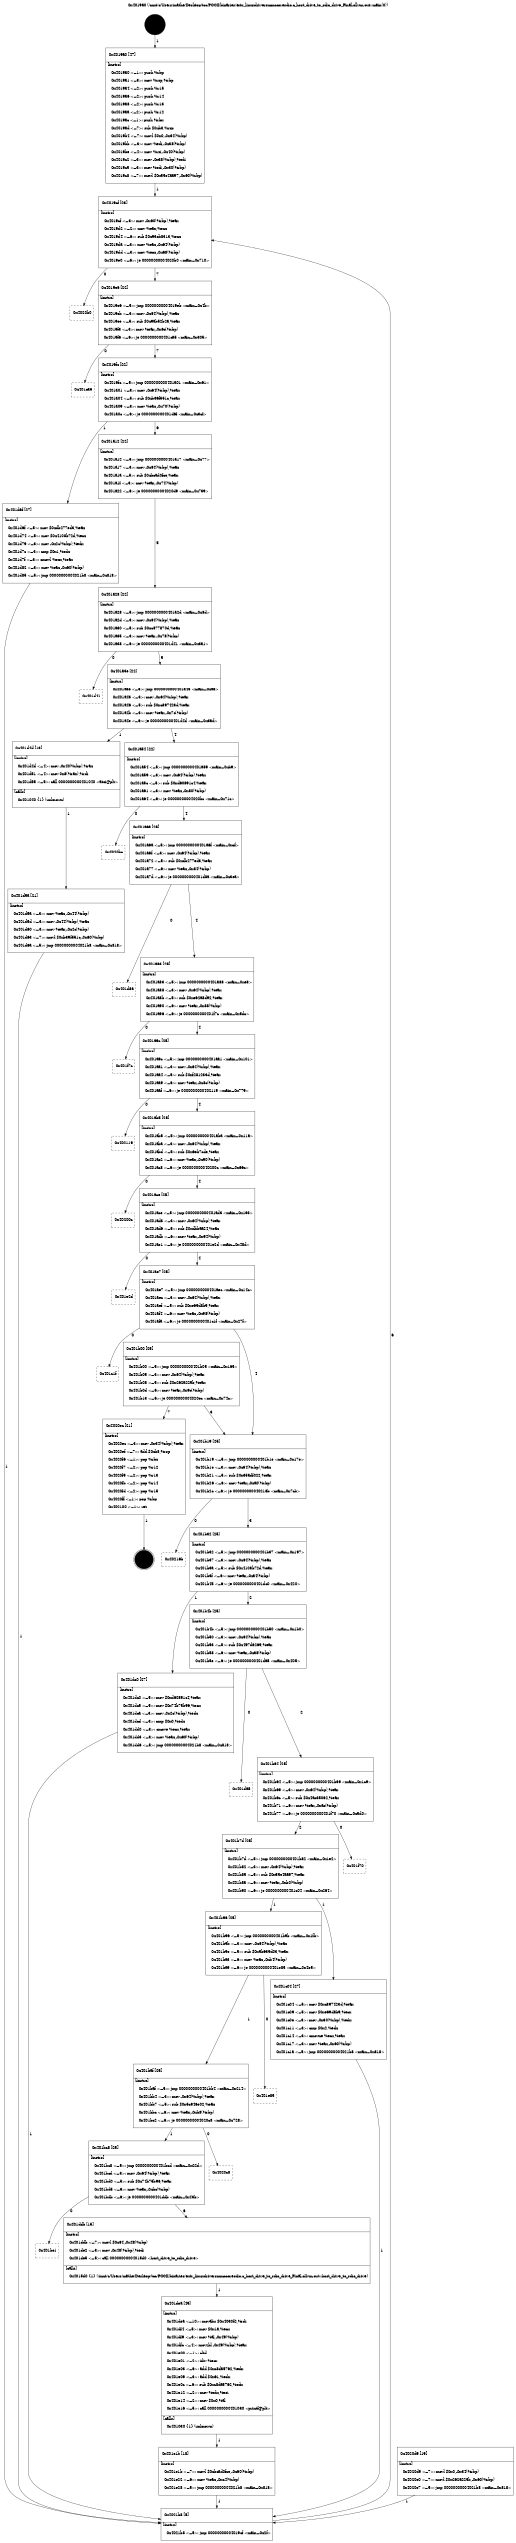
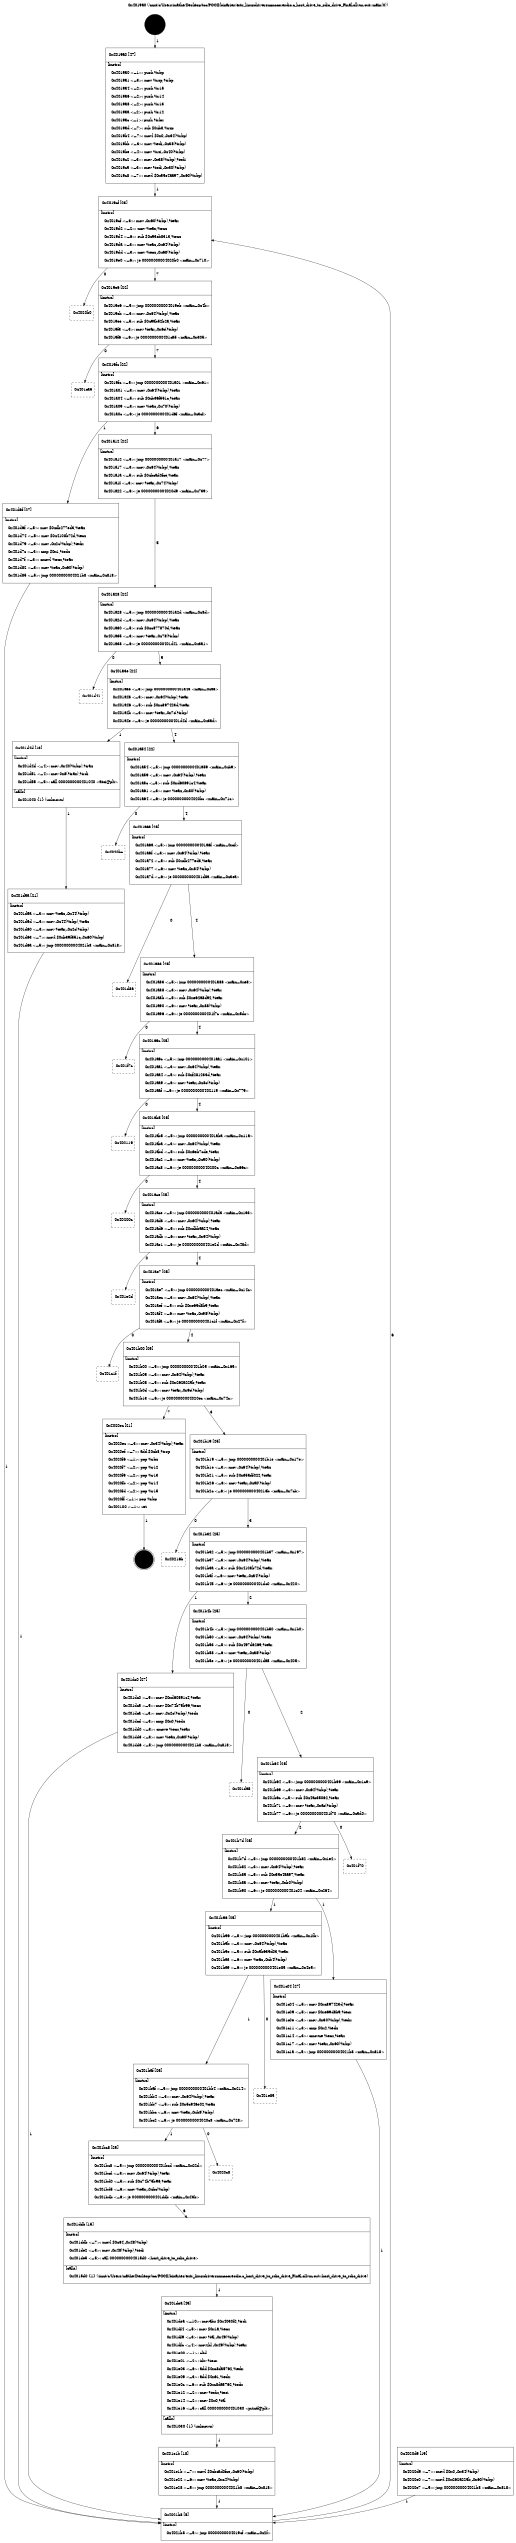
edge "0x401ae7 [25]" -> "0x401b19 [25]": now "0x401ae7 [25]" -> "0x401b00 [25]"
node "0x401be1": removed
